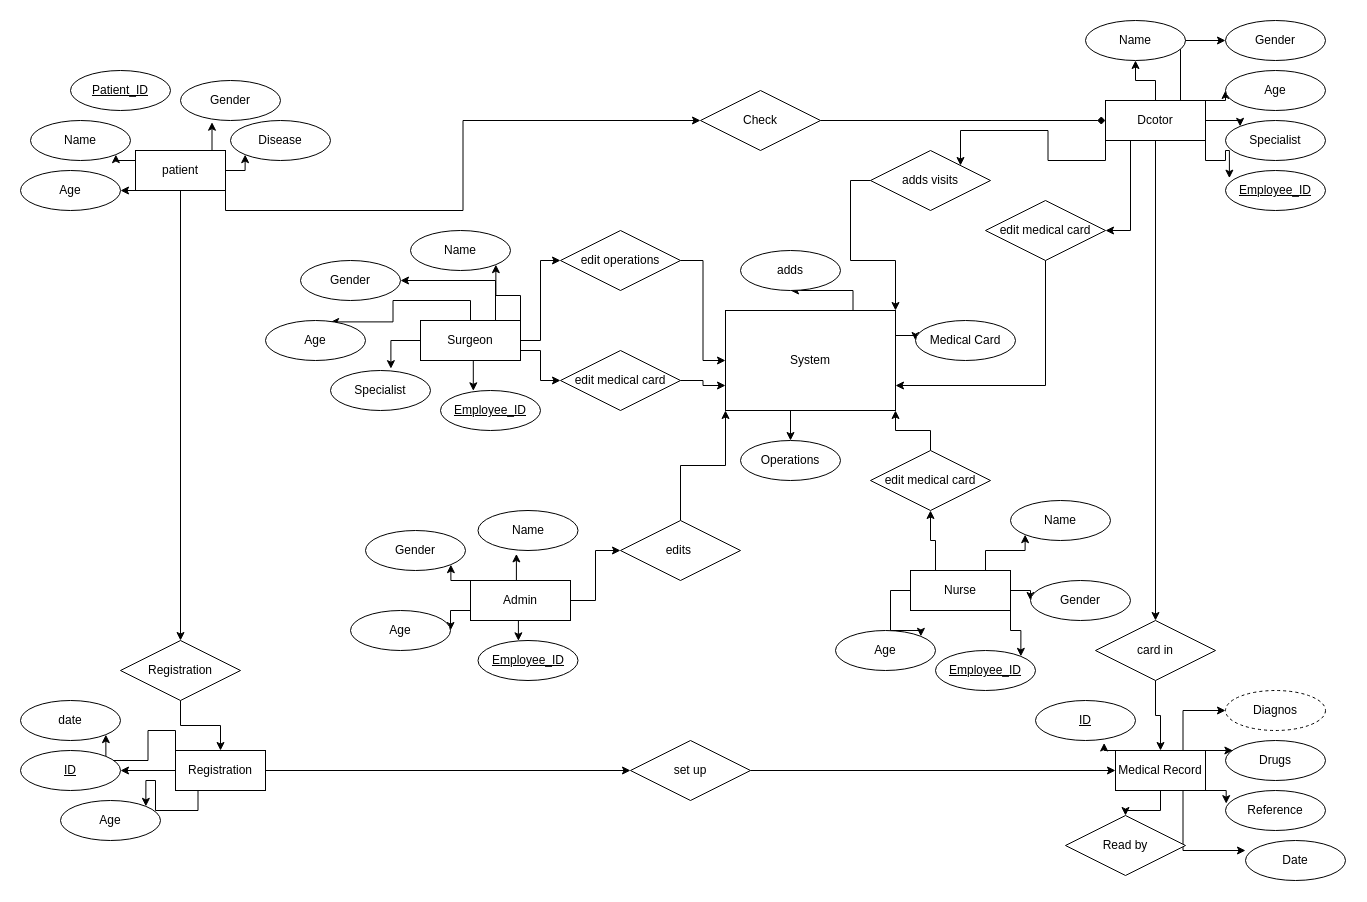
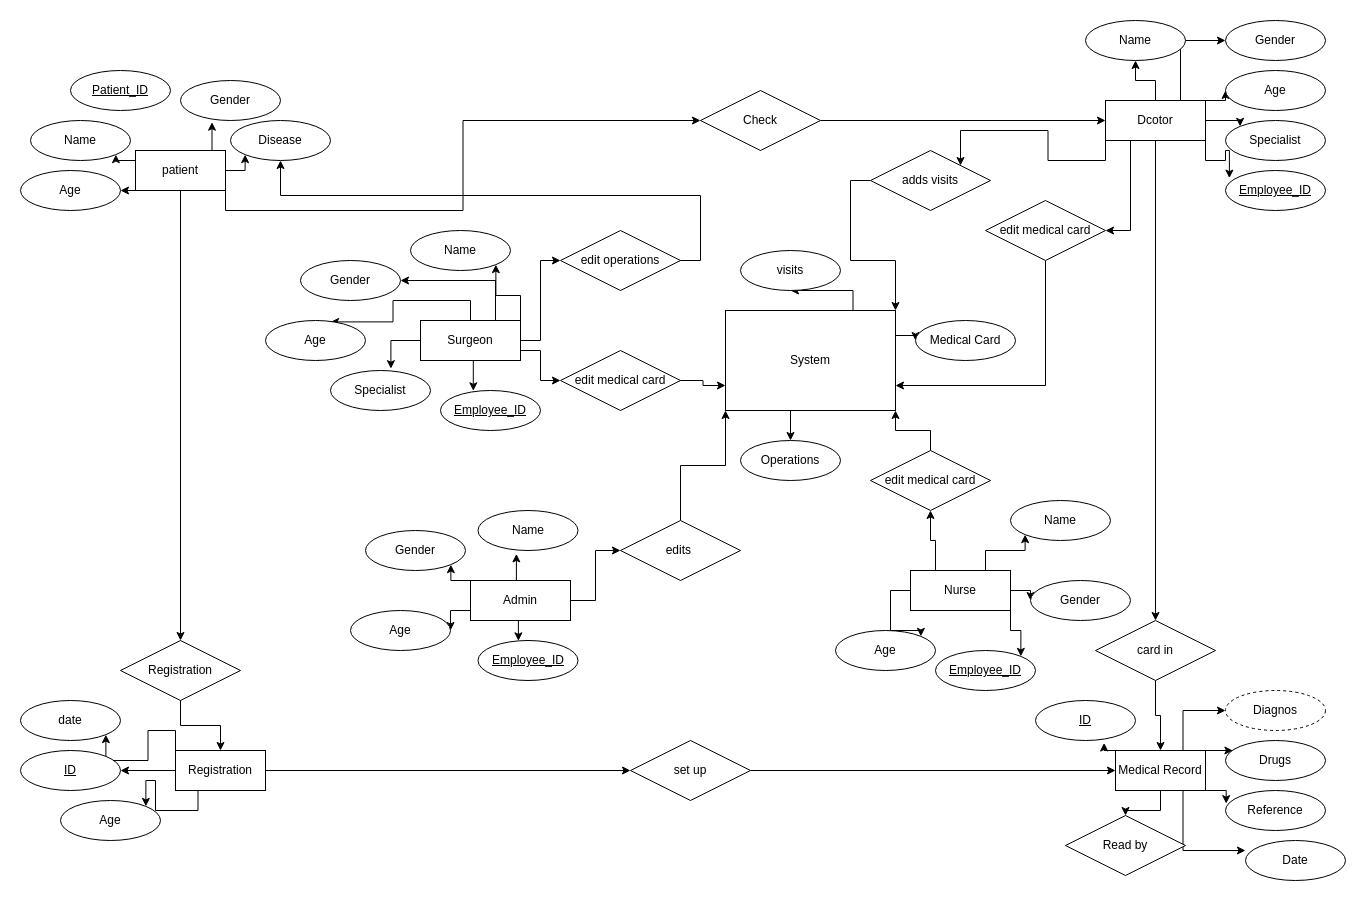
edge "Check" -> "Dcotor": arrowhead diamond -> classic
node "adds": label "adds" -> "visits"
edge "edit operations" -> "System": now "edit operations" -> "Disease"
